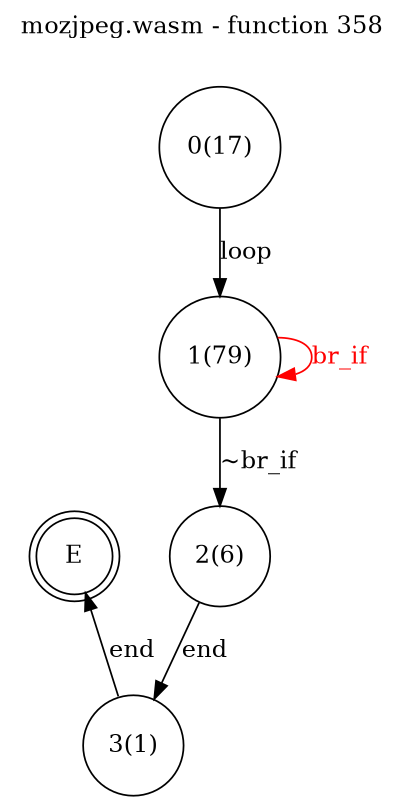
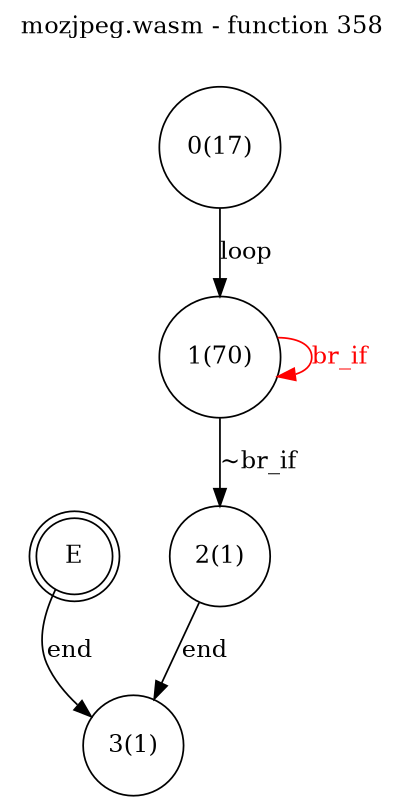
node "1(79)": label "1(79)" -> "1(70)"
node "2(6)": label "2(6)" -> "2(1)"
edge "3(1)" -> "E": reversed
